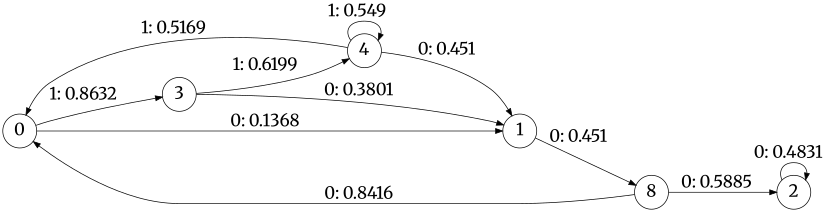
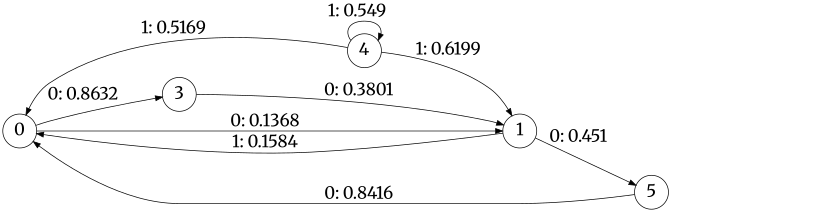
edge "4" -> "1": label "0: 0.451    " -> "1: 0.6199   "
edge "3" -> "4": removed, label "1: 0.6199"
edge "0" -> "3": label "1: 0.8632   " -> "0: 0.8632   "
edge "1" -> "0": added, label "1: 0.1584"
node "8": label "8" -> "5"
node "2": removed
